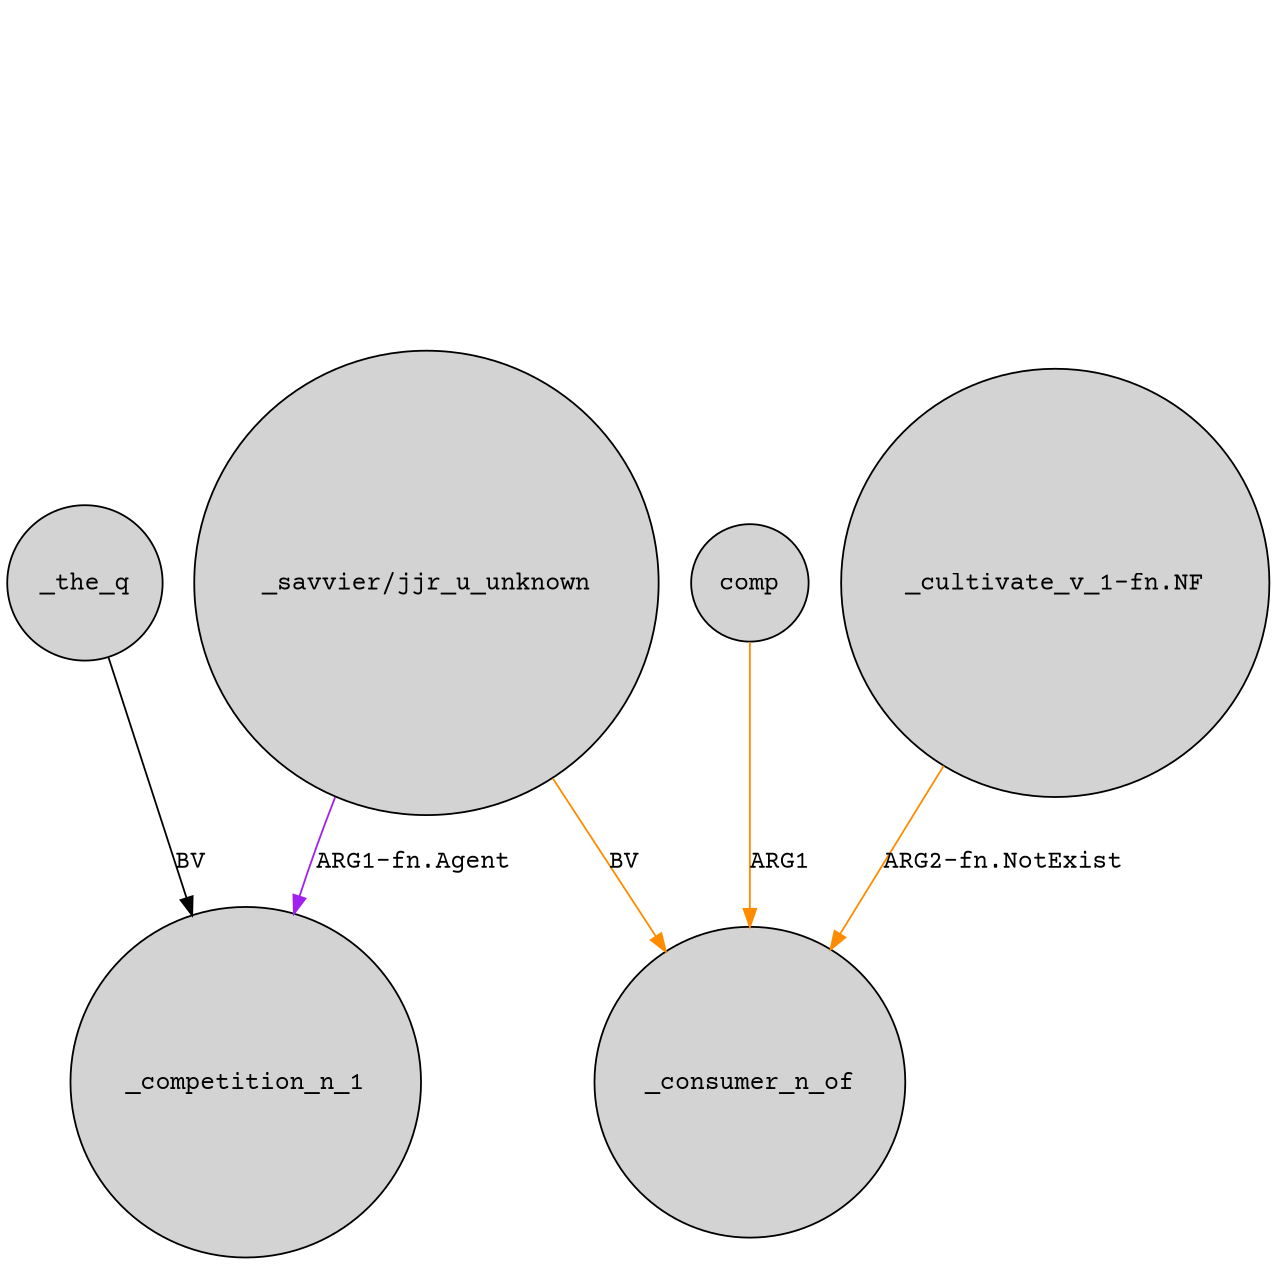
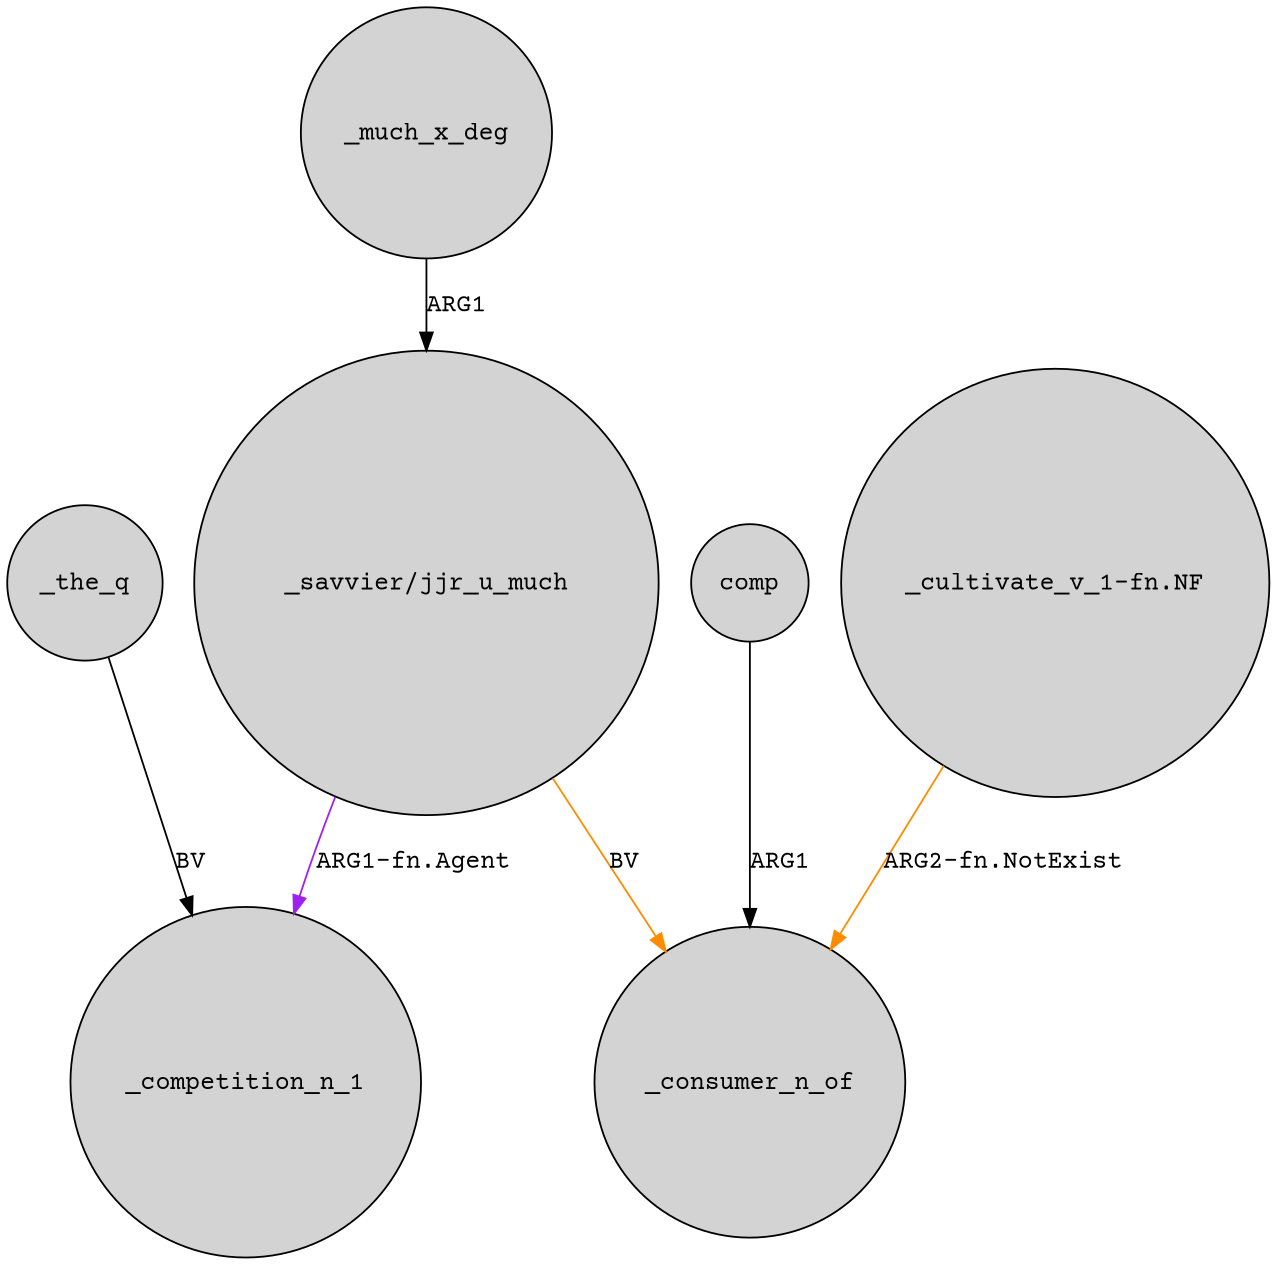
node "_much_x_deg": added
node "_savvier/jjr_u_unknown": label "_savvier/jjr_u_unknown" -> "_savvier/jjr_u_much"
edge "comp" -> "_consumer_n_of": color darkorange -> black
